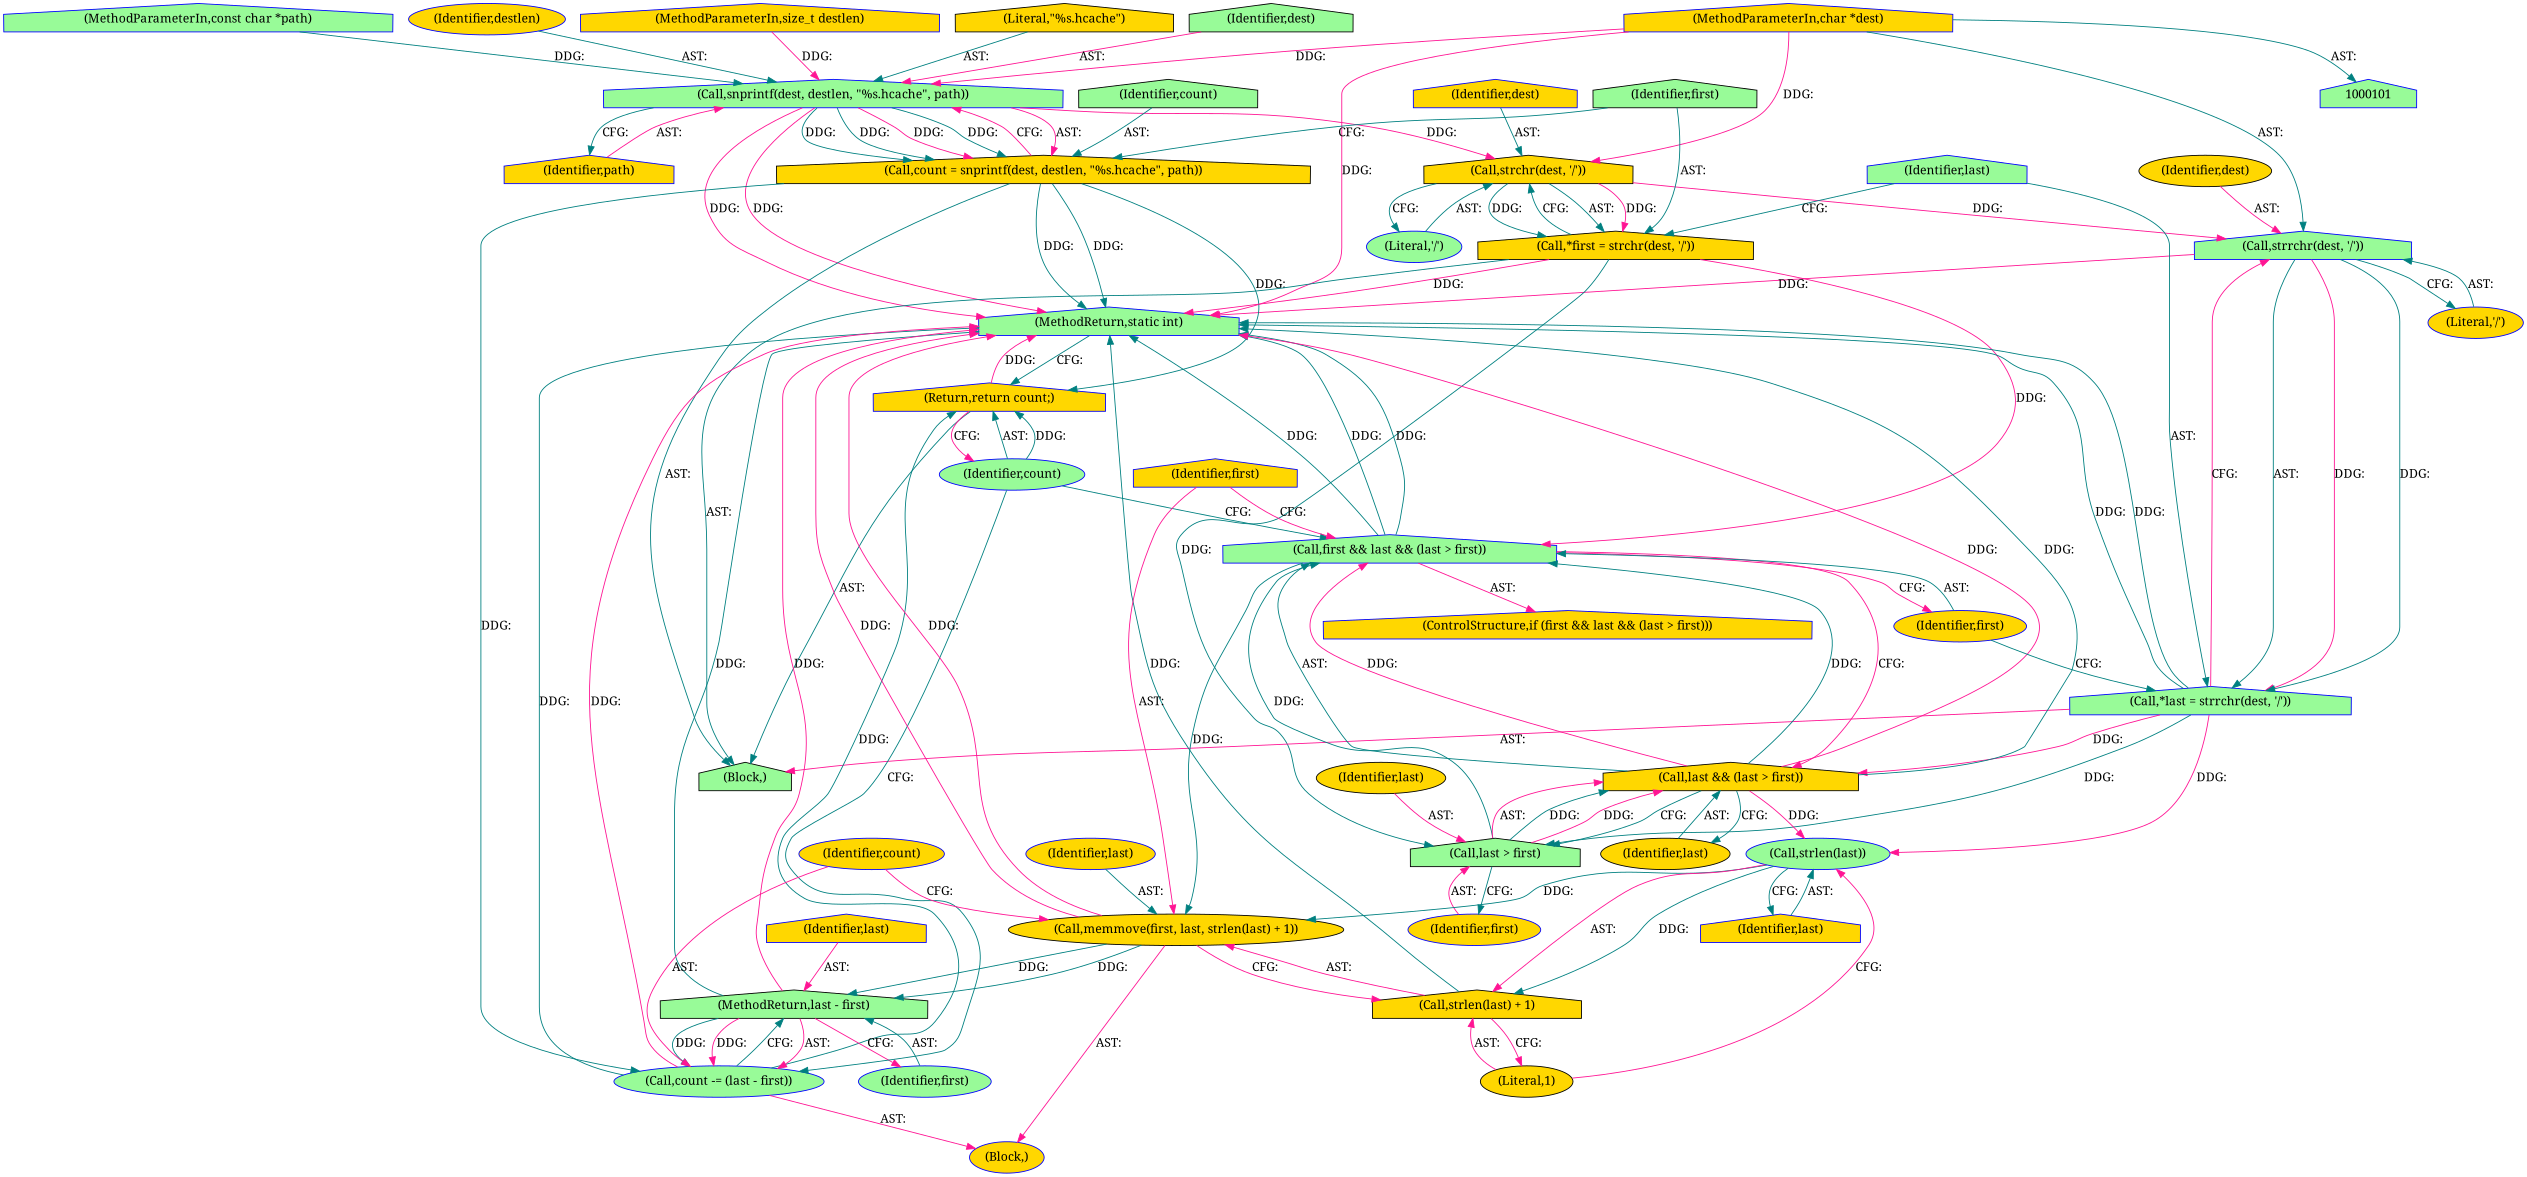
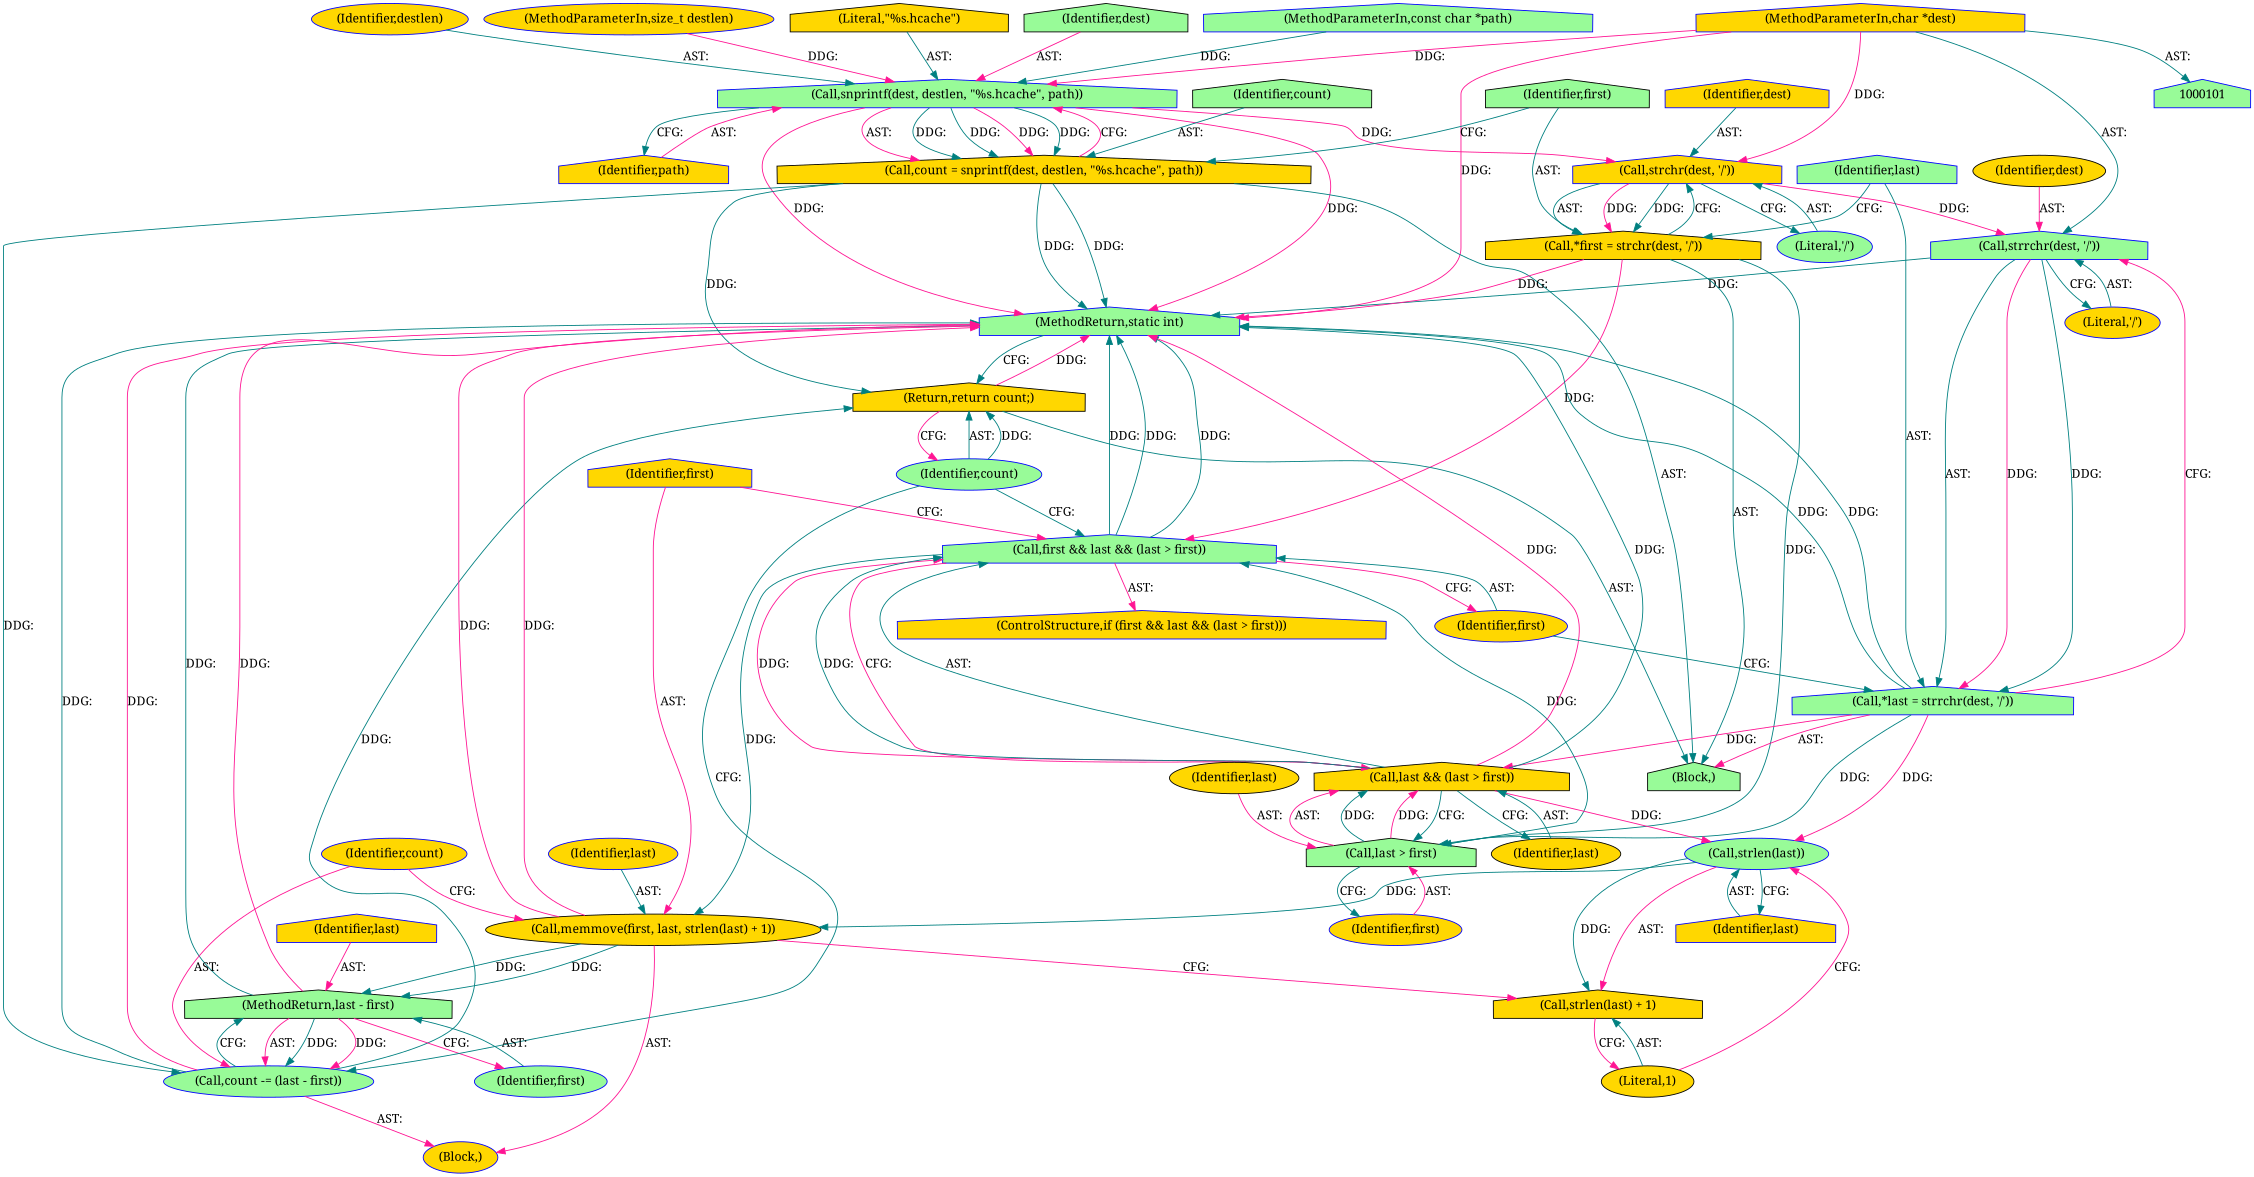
node "(MethodParameterIn,size_t destlen)": shape house -> ellipse
node "(Call,strchr(dest, '/'))": color black -> blue
edge "(Call,strrchr(dest, '/'))" -> "(MethodReturn,static int)": color deeppink -> teal
node "(Return,return count;)": color blue -> black
edge "(Call,strlen(last) + 1)" -> "(MethodReturn,static int)": removed, label "DDG:"
edge "(Call,strlen(last) + 1)" -> "(Call,memmove(first, last, strlen(last) + 1))": removed, label "AST:"
edge "(Literal,1)" -> "(Call,strlen(last) + 1)": color deeppink -> teal
